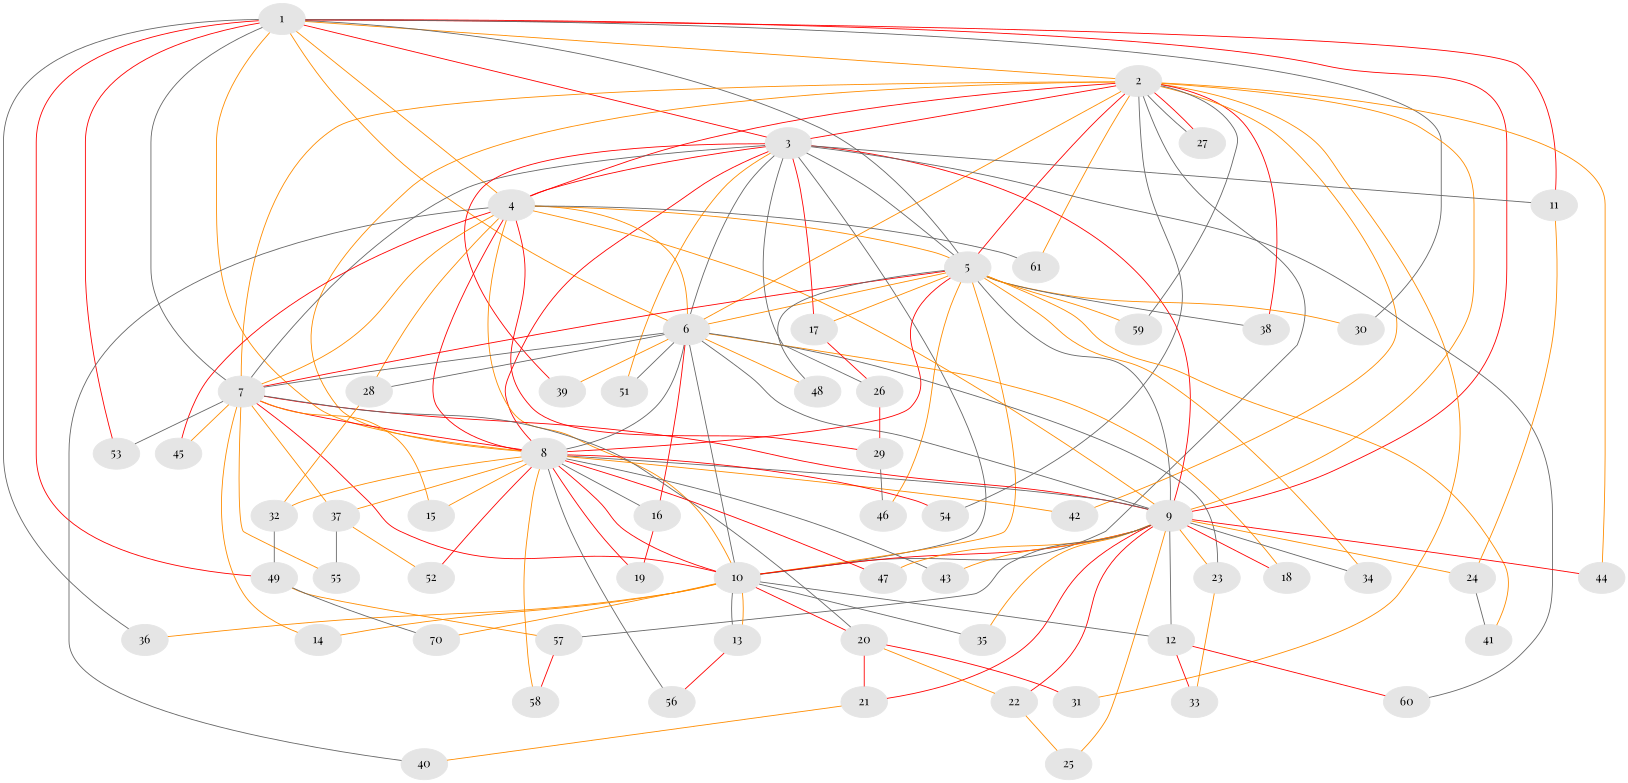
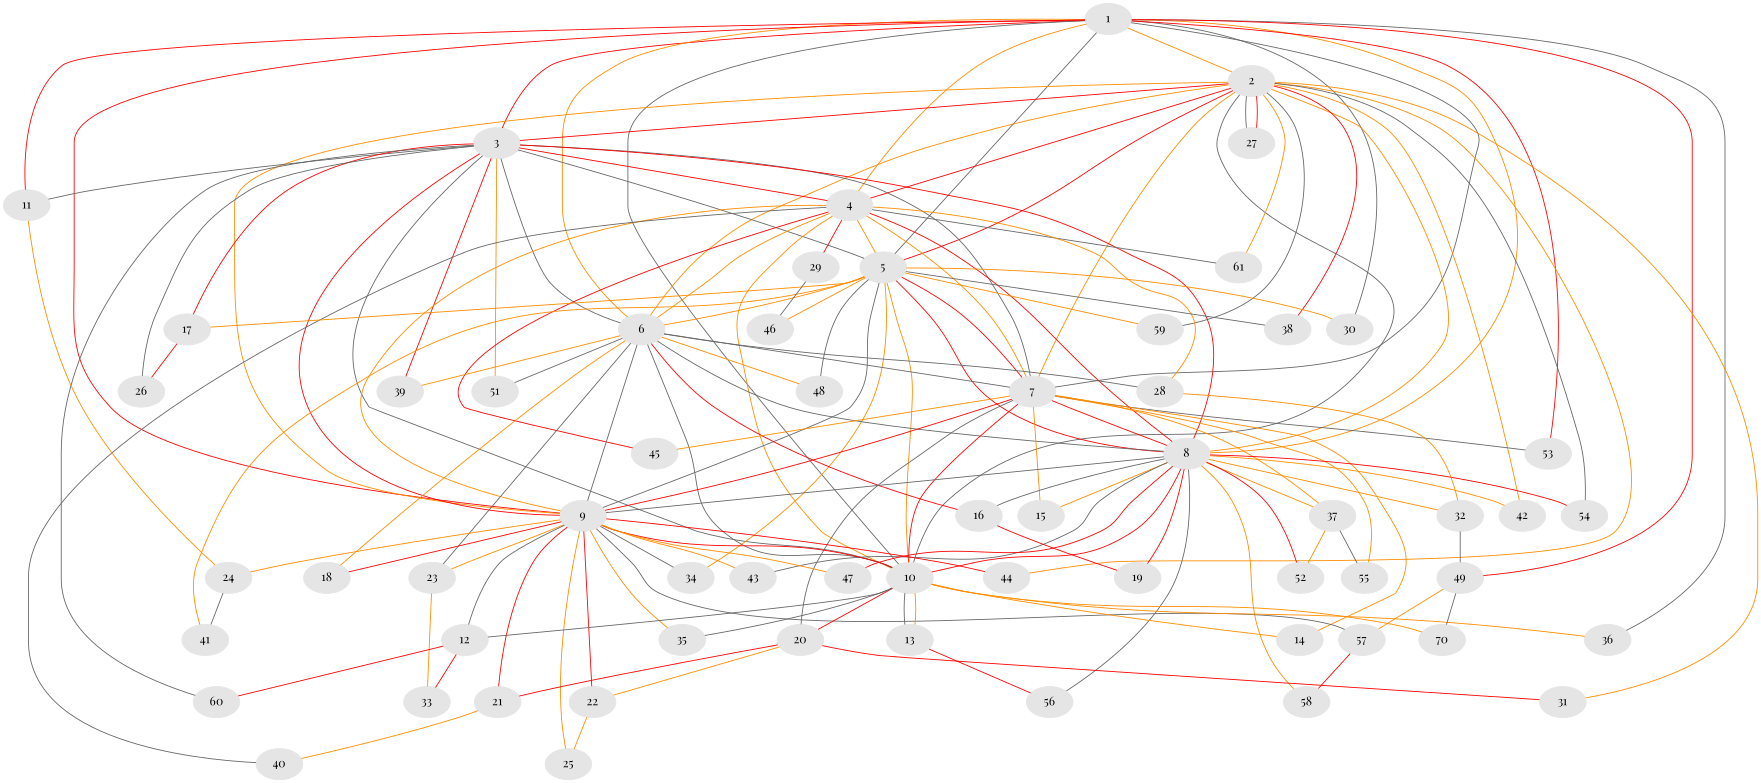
edge "1" -- "10": added
edge "26" -- "29": removed
